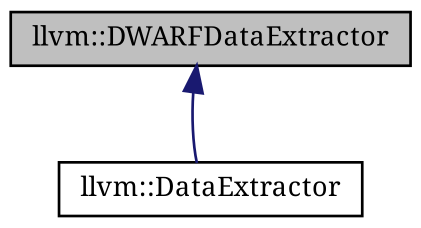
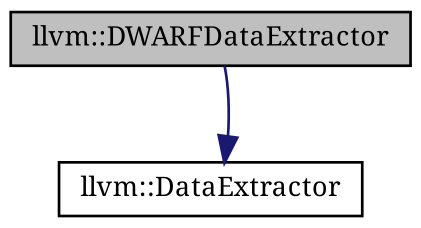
edge "llvm::DataExtractor" -> "llvm::DWARFDataExtractor": reversed
